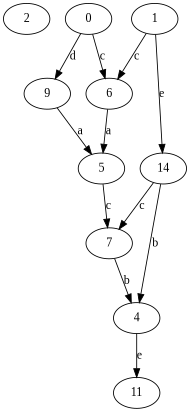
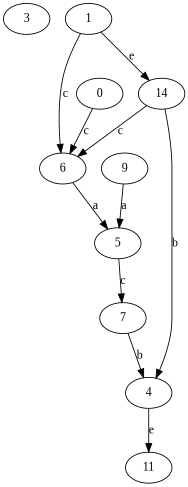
node "2": label "2" -> "3"
edge "0" -> "9": removed, label "d"
edge "14" -> "7": now "14" -> "6"
